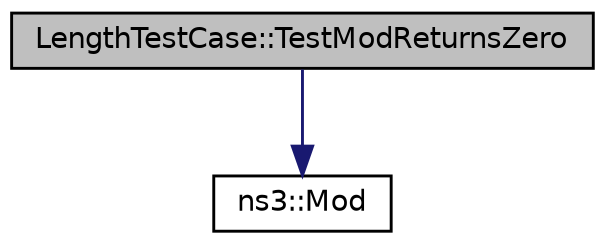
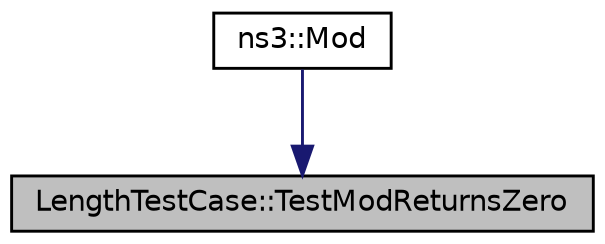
edge "LengthTestCase::TestModReturnsZero" -> "ns3::Mod": reversed
